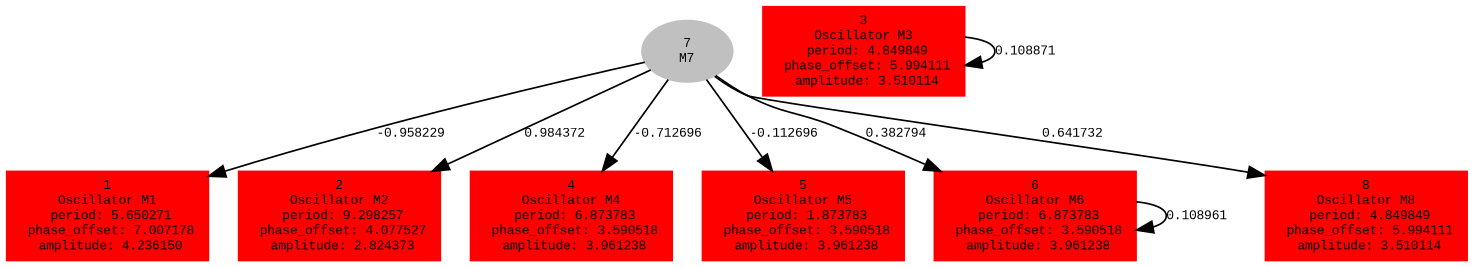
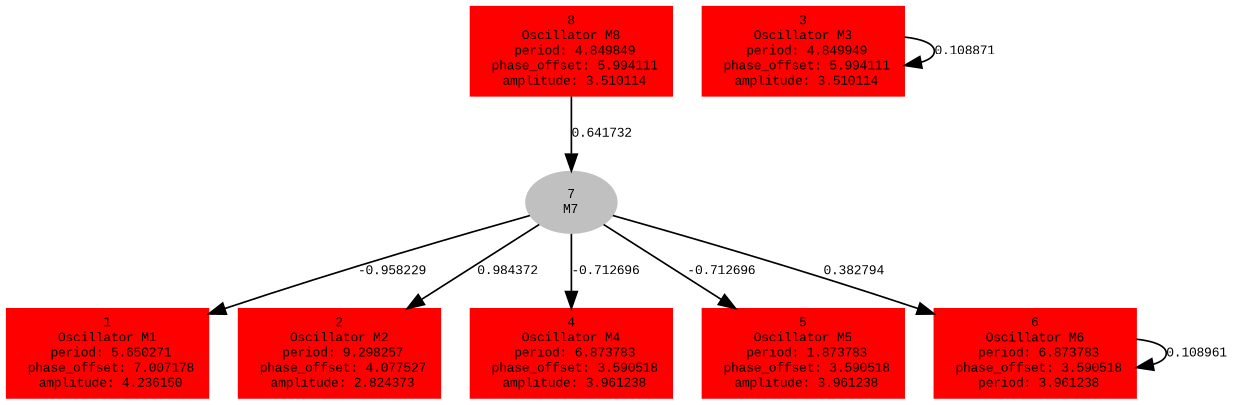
node "3": text "period: 4.849849" -> "period: 4.849949"
edge "7" -> "8": reversed
edge "7" -> "5": label "-0.112696 " -> "-0.712696 "
node "6": text "amplitude: 3.961238" -> "period: 3.961238"
